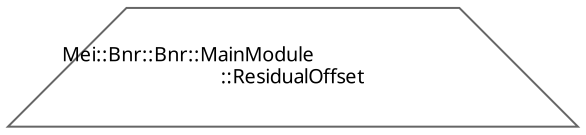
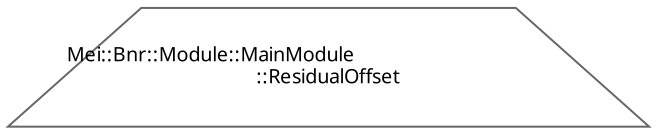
node "Mei::Bnr::Bnr::MainModule ::ResidualOffset": label "Mei::Bnr::Bnr::MainModule ::ResidualOffset" -> "Mei::Bnr::Module::MainModule ::ResidualOffset"
